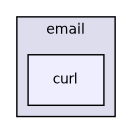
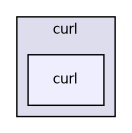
cluster "email": label "email" -> "curl"
